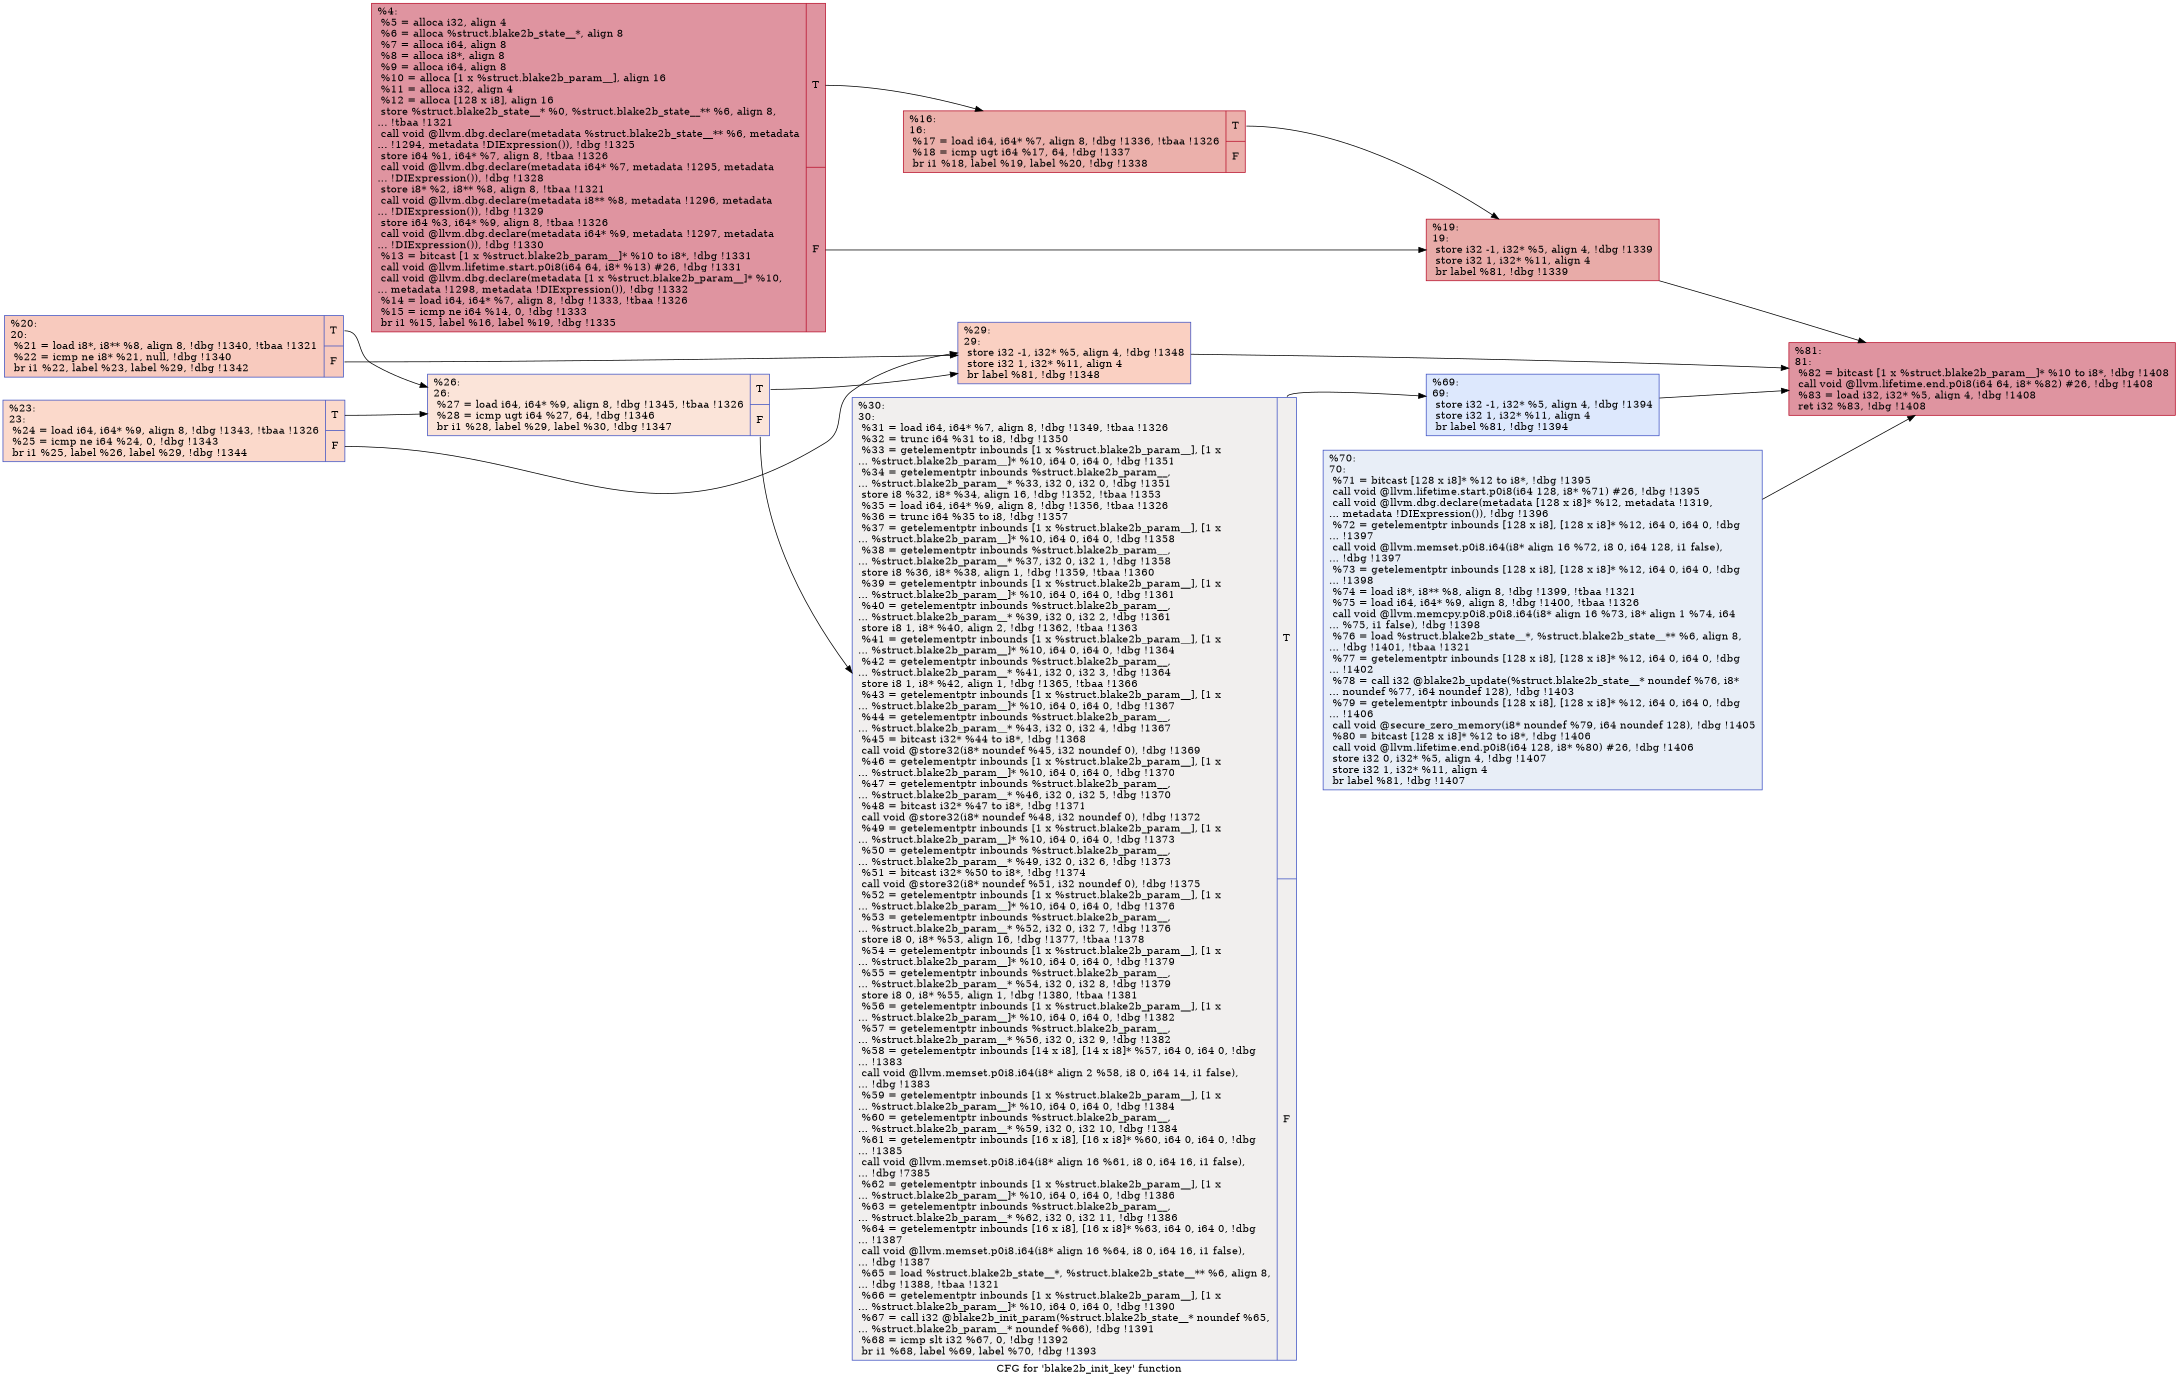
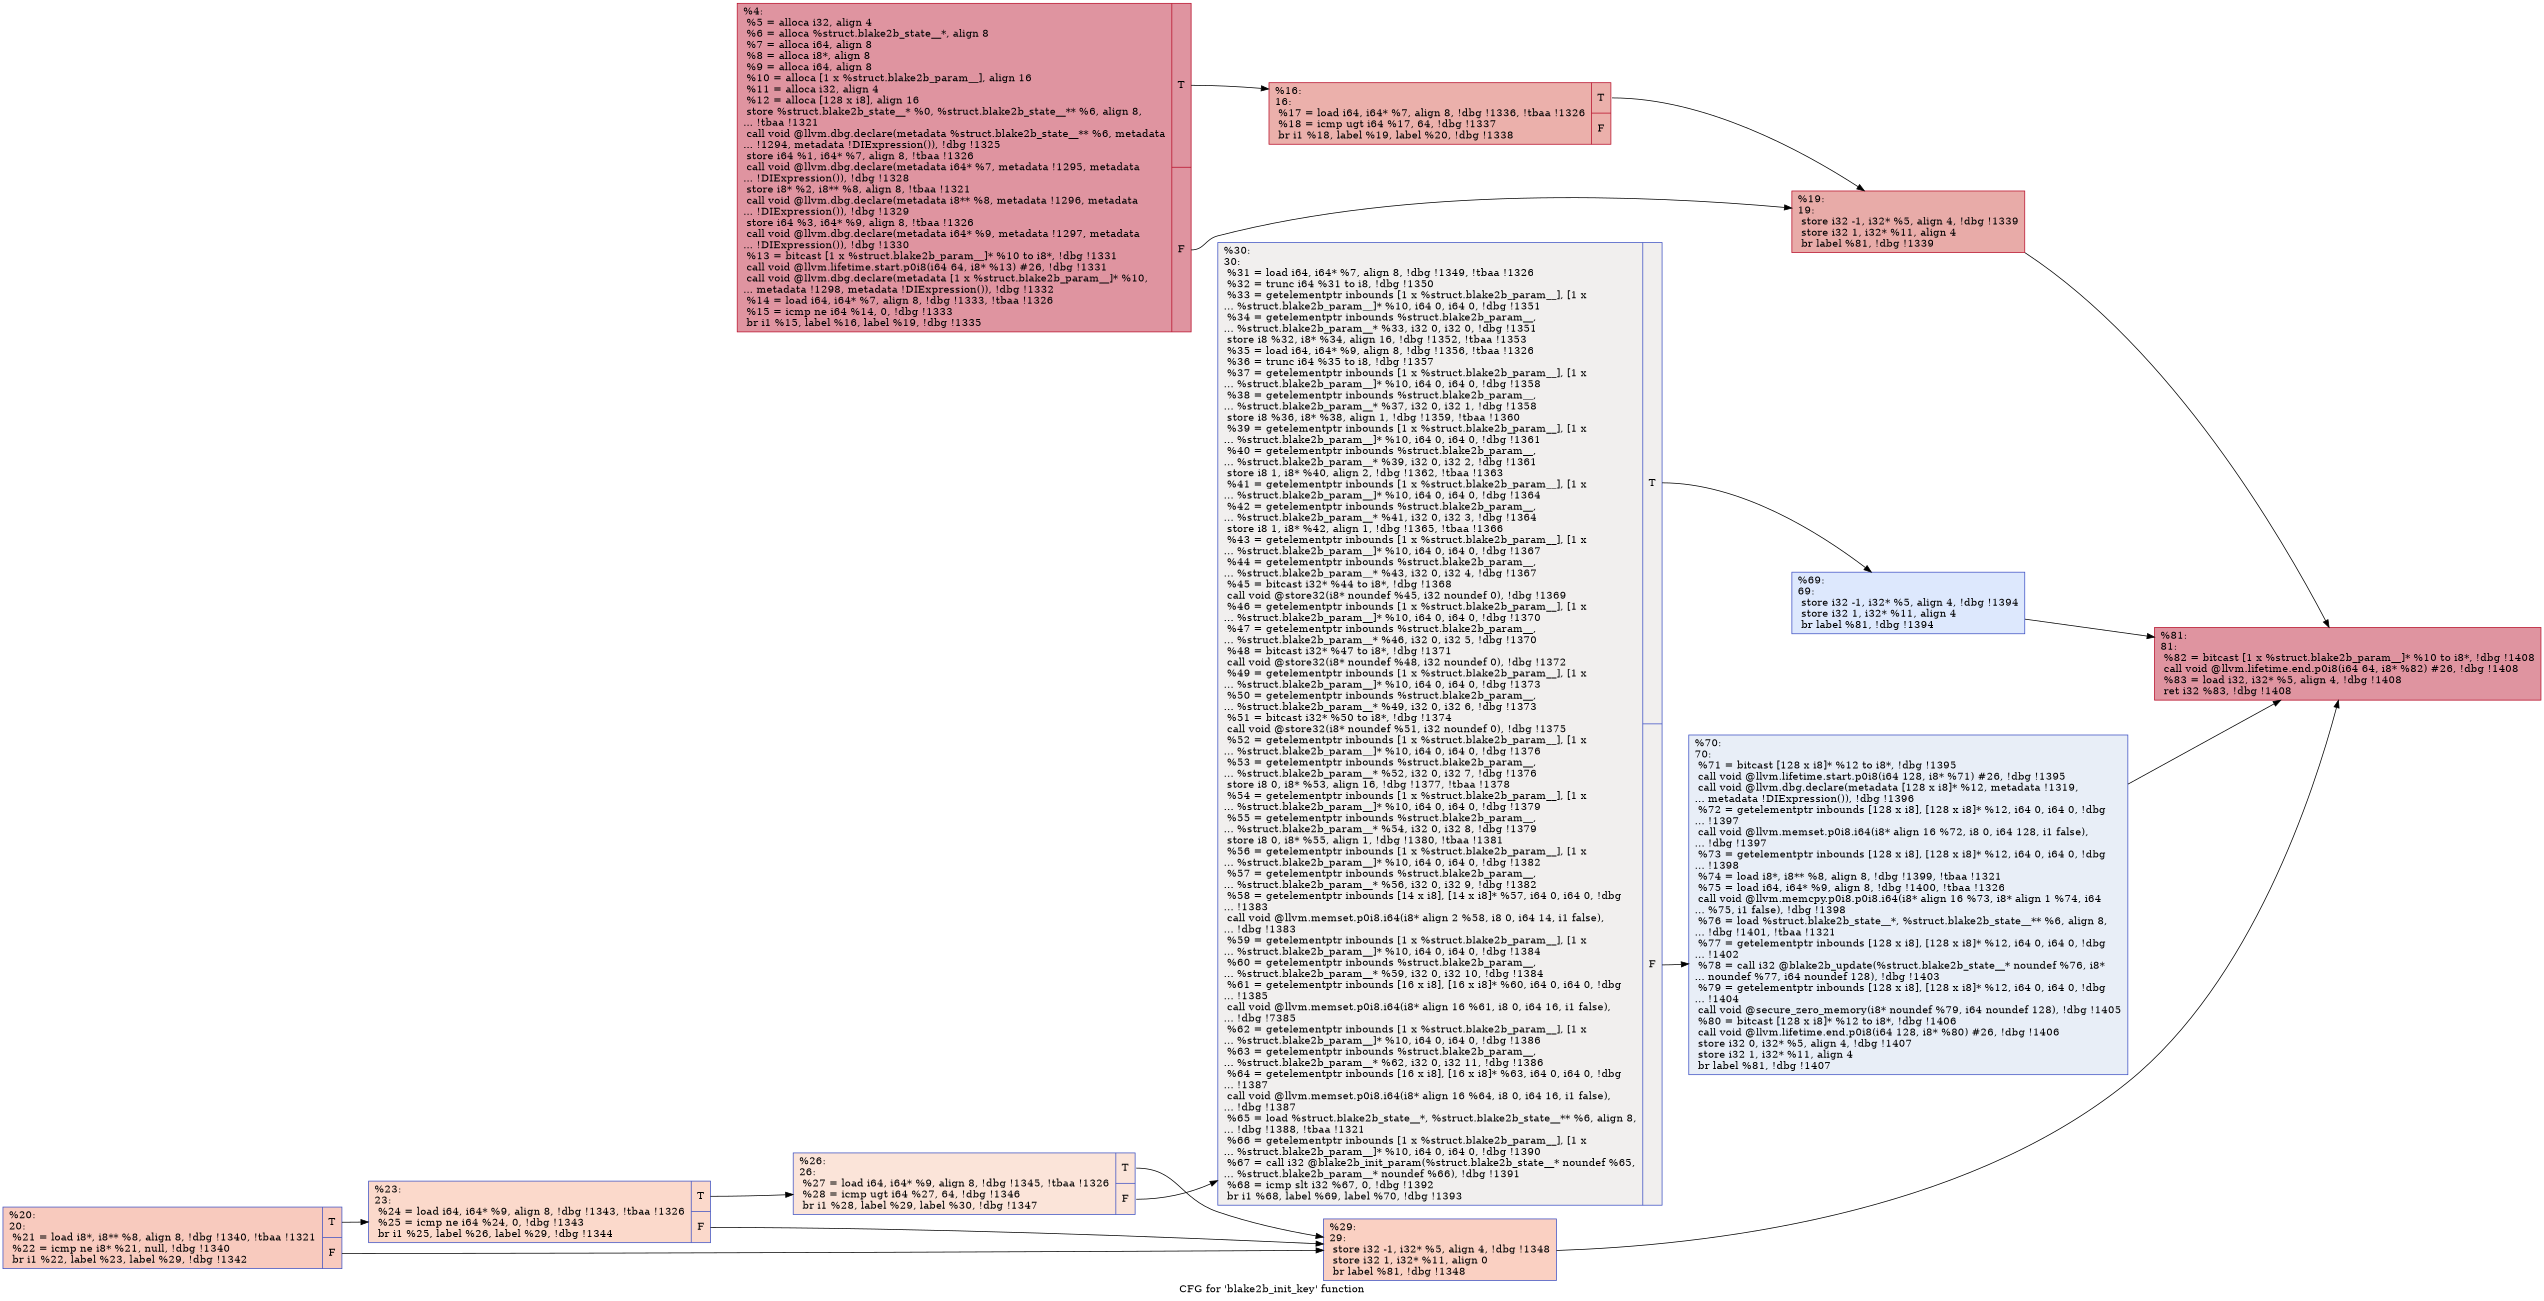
node "%29:": text "store i32 1, i32* %11, align 4" -> "store i32 1, i32* %11, align 0"
edge "%20:" -> "%26:": now "%20:" -> "%23:"
node "%70:": text "... !1406" -> "... !1404"
edge "%30:" -> "%70:": added
